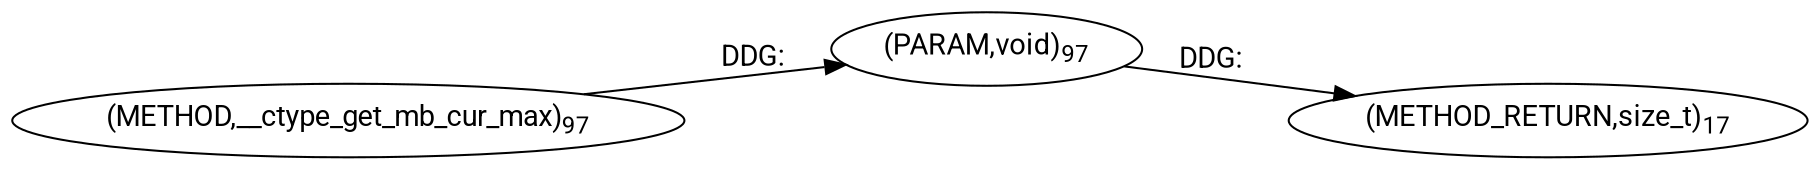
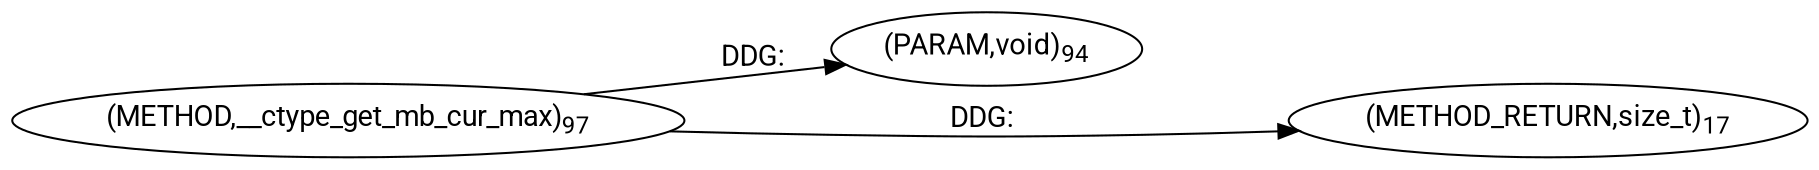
node "(PARAM,void)": text "97" -> "94"
edge "(PARAM,void)" -> "(METHOD_RETURN,size_t)": now "(METHOD,__ctype_get_mb_cur_max)" -> "(METHOD_RETURN,size_t)"
